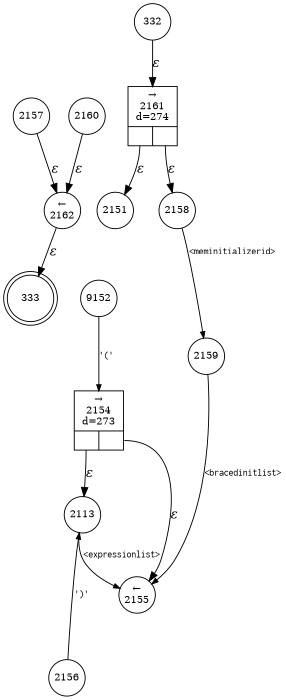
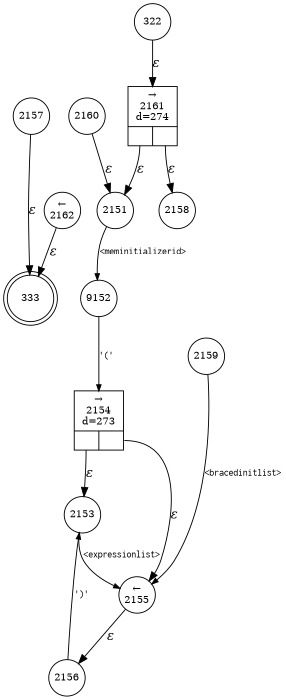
node "332": label "332" -> "322"
edge "2157" -> "← 2162": now "2157" -> "333"
edge "2160" -> "← 2162": now "2160" -> "2151"
edge "2151" -> "9152": added, label "<meminitializerid>"
edge "2158" -> "2159": removed, label "<meminitializerid>"
node "2113": label "2113" -> "2153"
edge "← 2155" -> "2156": added, label "ε"
